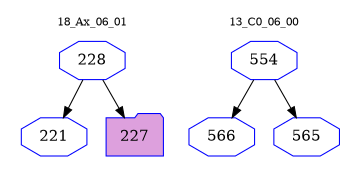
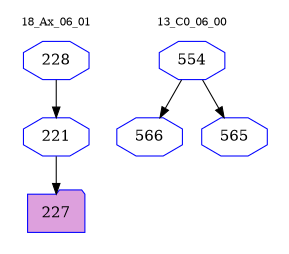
edge "228" -> "227": now "221" -> "227"
